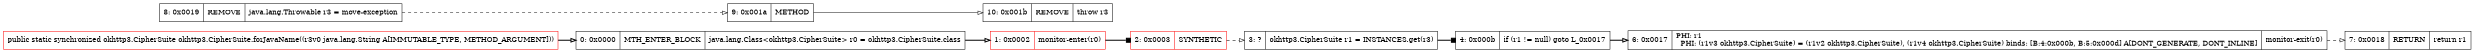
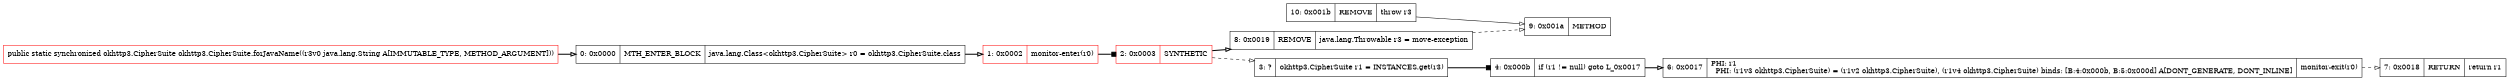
edge "9: 0x001a" -> "10: 0x001b": reversed
edge "2: 0x0003" -> "8: 0x0019": added
